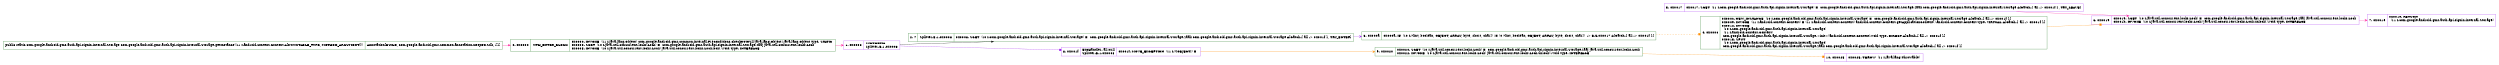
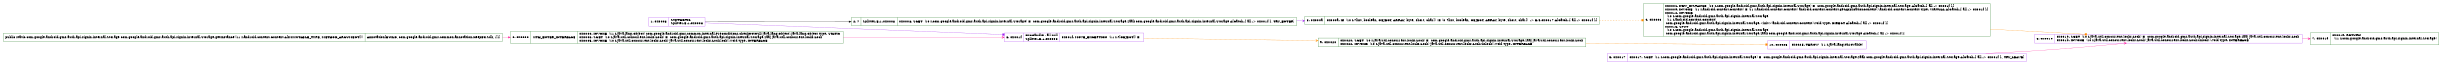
node "7: 0x001e": color purple -> darkgreen
node "0: 0x0000": text "MTH_ENTER_BLOCK" -> "MTH_ENTER_INTERFACE"
edge "0: 0x0000" -> "1: 0x0008": now "0: 0x0000" -> "8: 0x001f"
